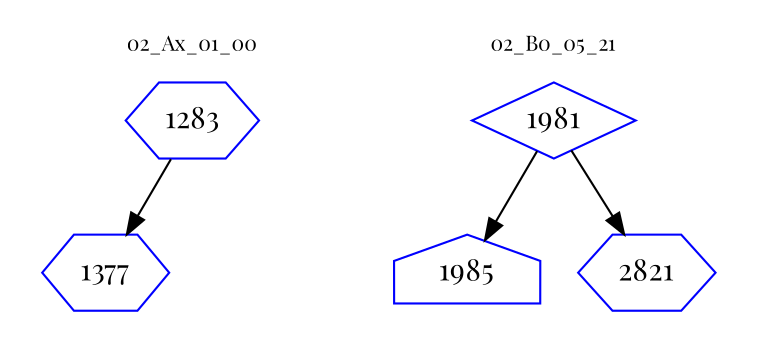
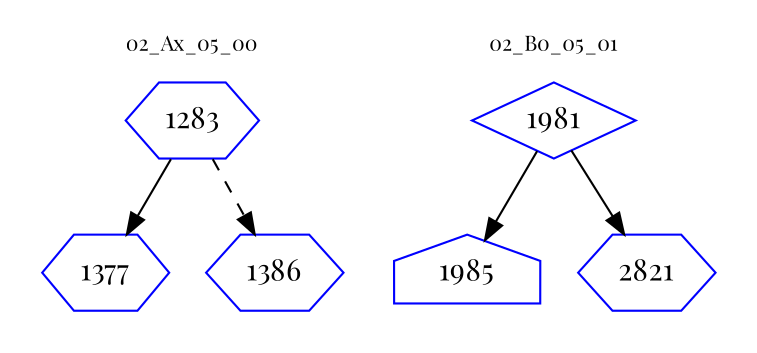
cluster "02_Ax_01_00": label "02_Ax_01_00" -> "02_Ax_05_00"
cluster "02_B0_05_21": label "02_B0_05_21" -> "02_B0_05_01"
node "1386": added
